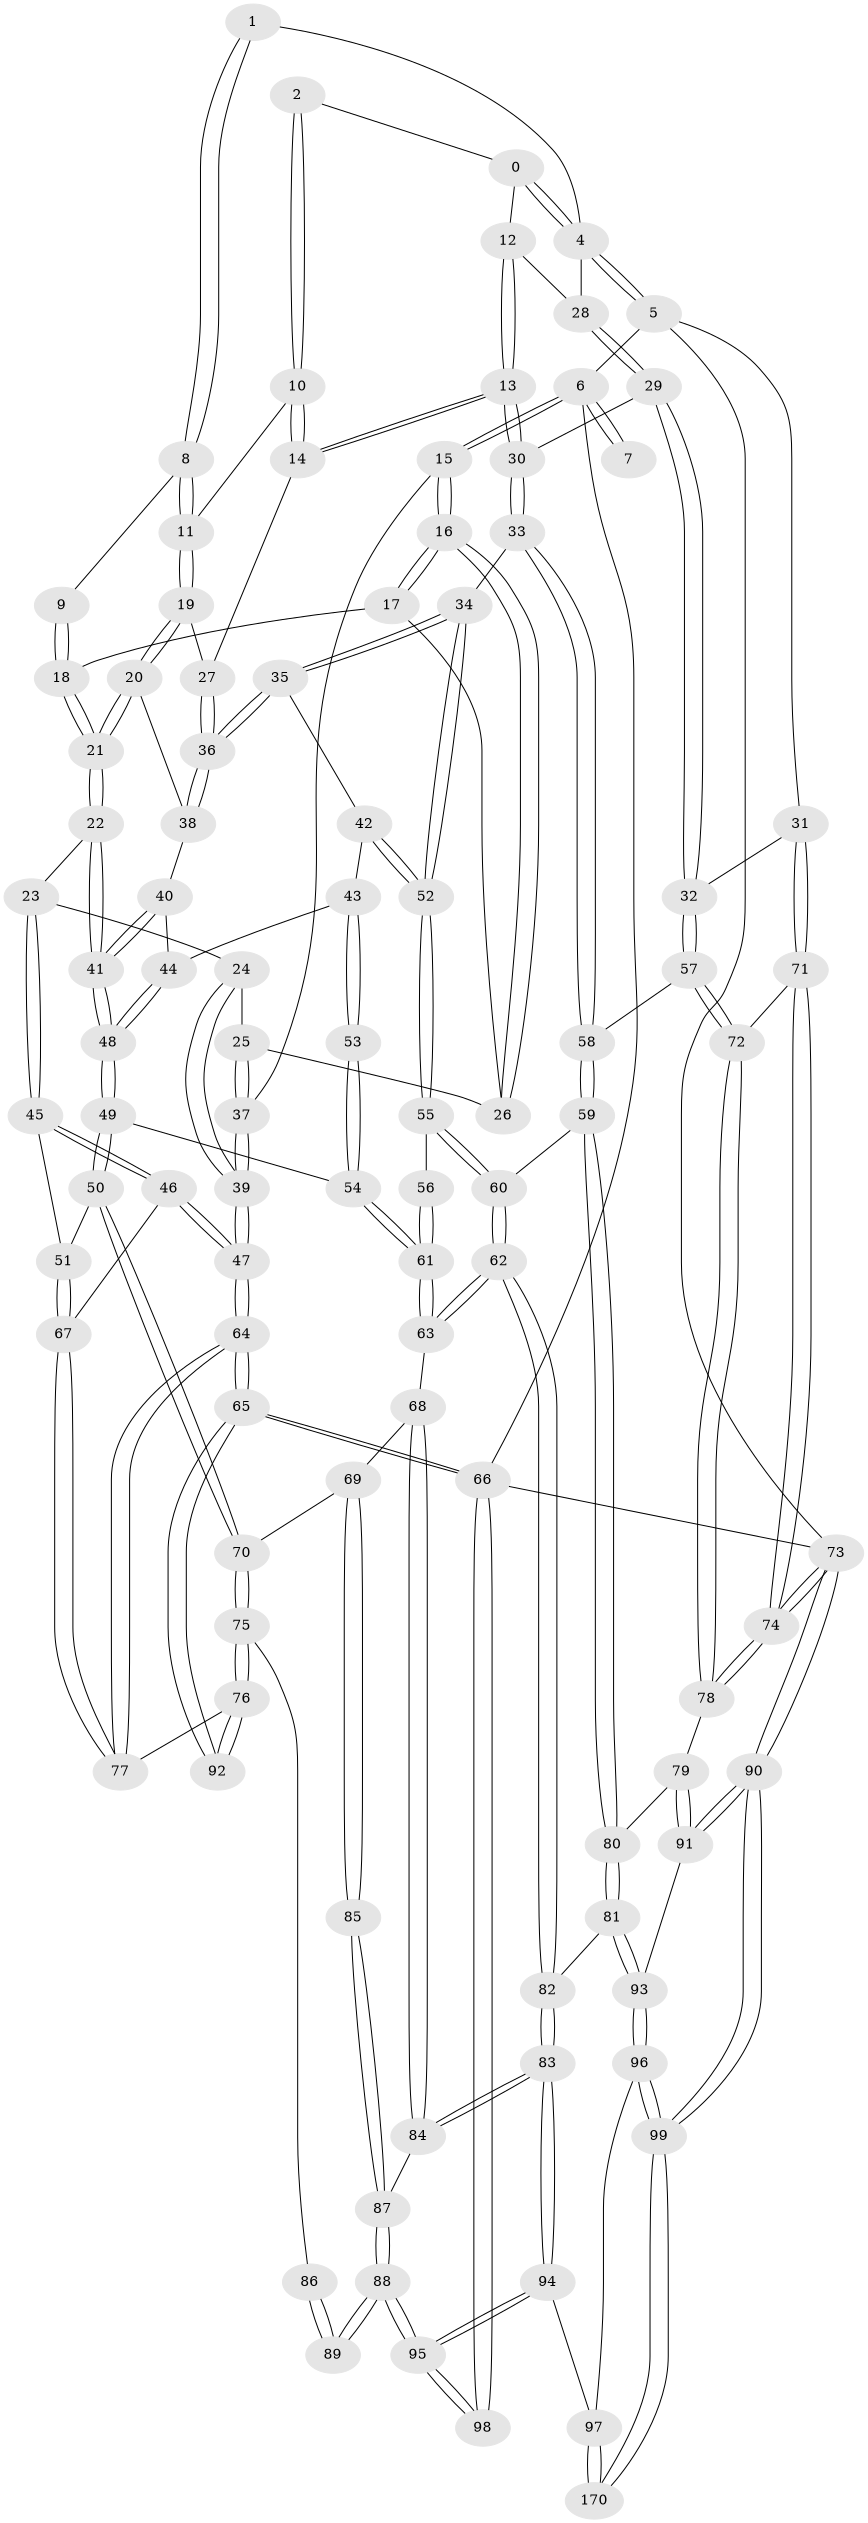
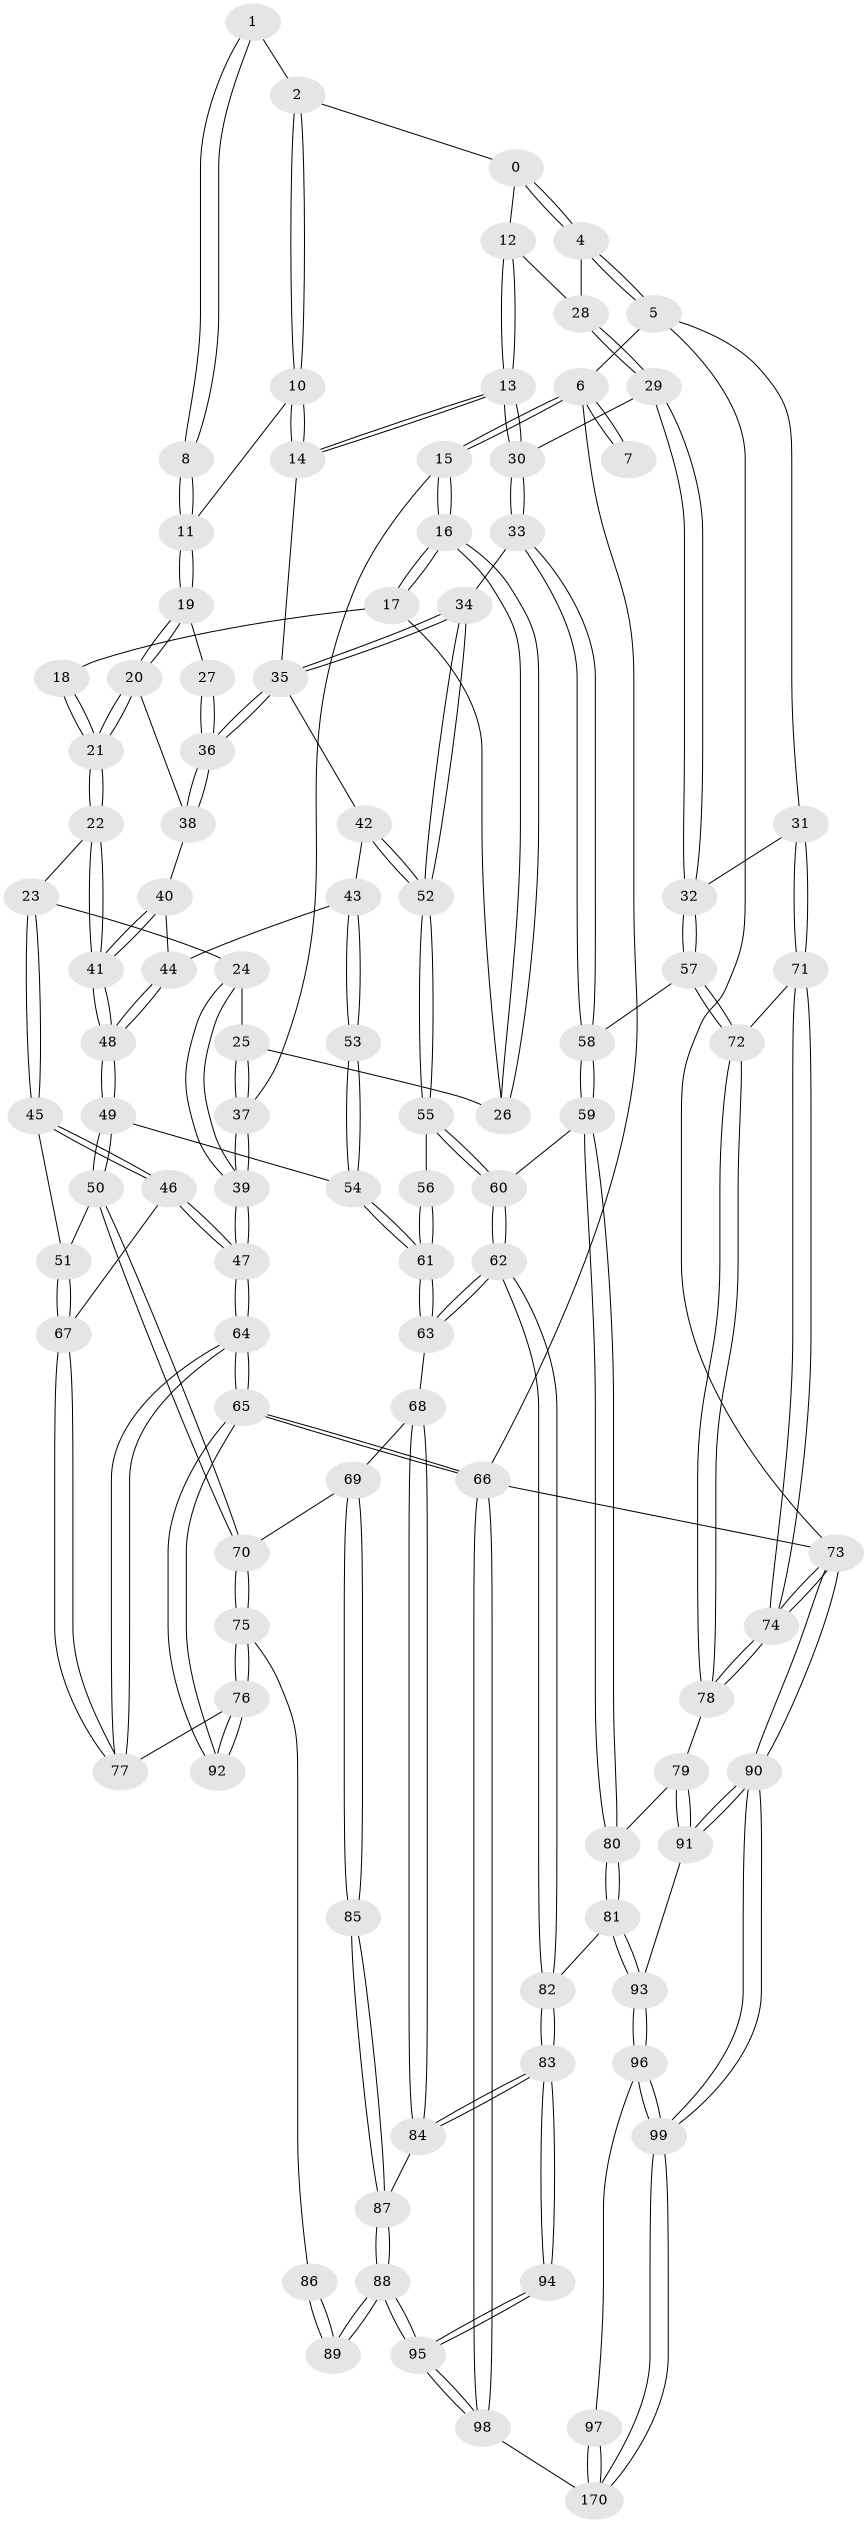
edge "1" -- "4": now "1" -- "2"
edge "14" -- "27": now "14" -- "35"
node "9": removed
edge "94" -- "97": removed
edge "98" -- "170": added
